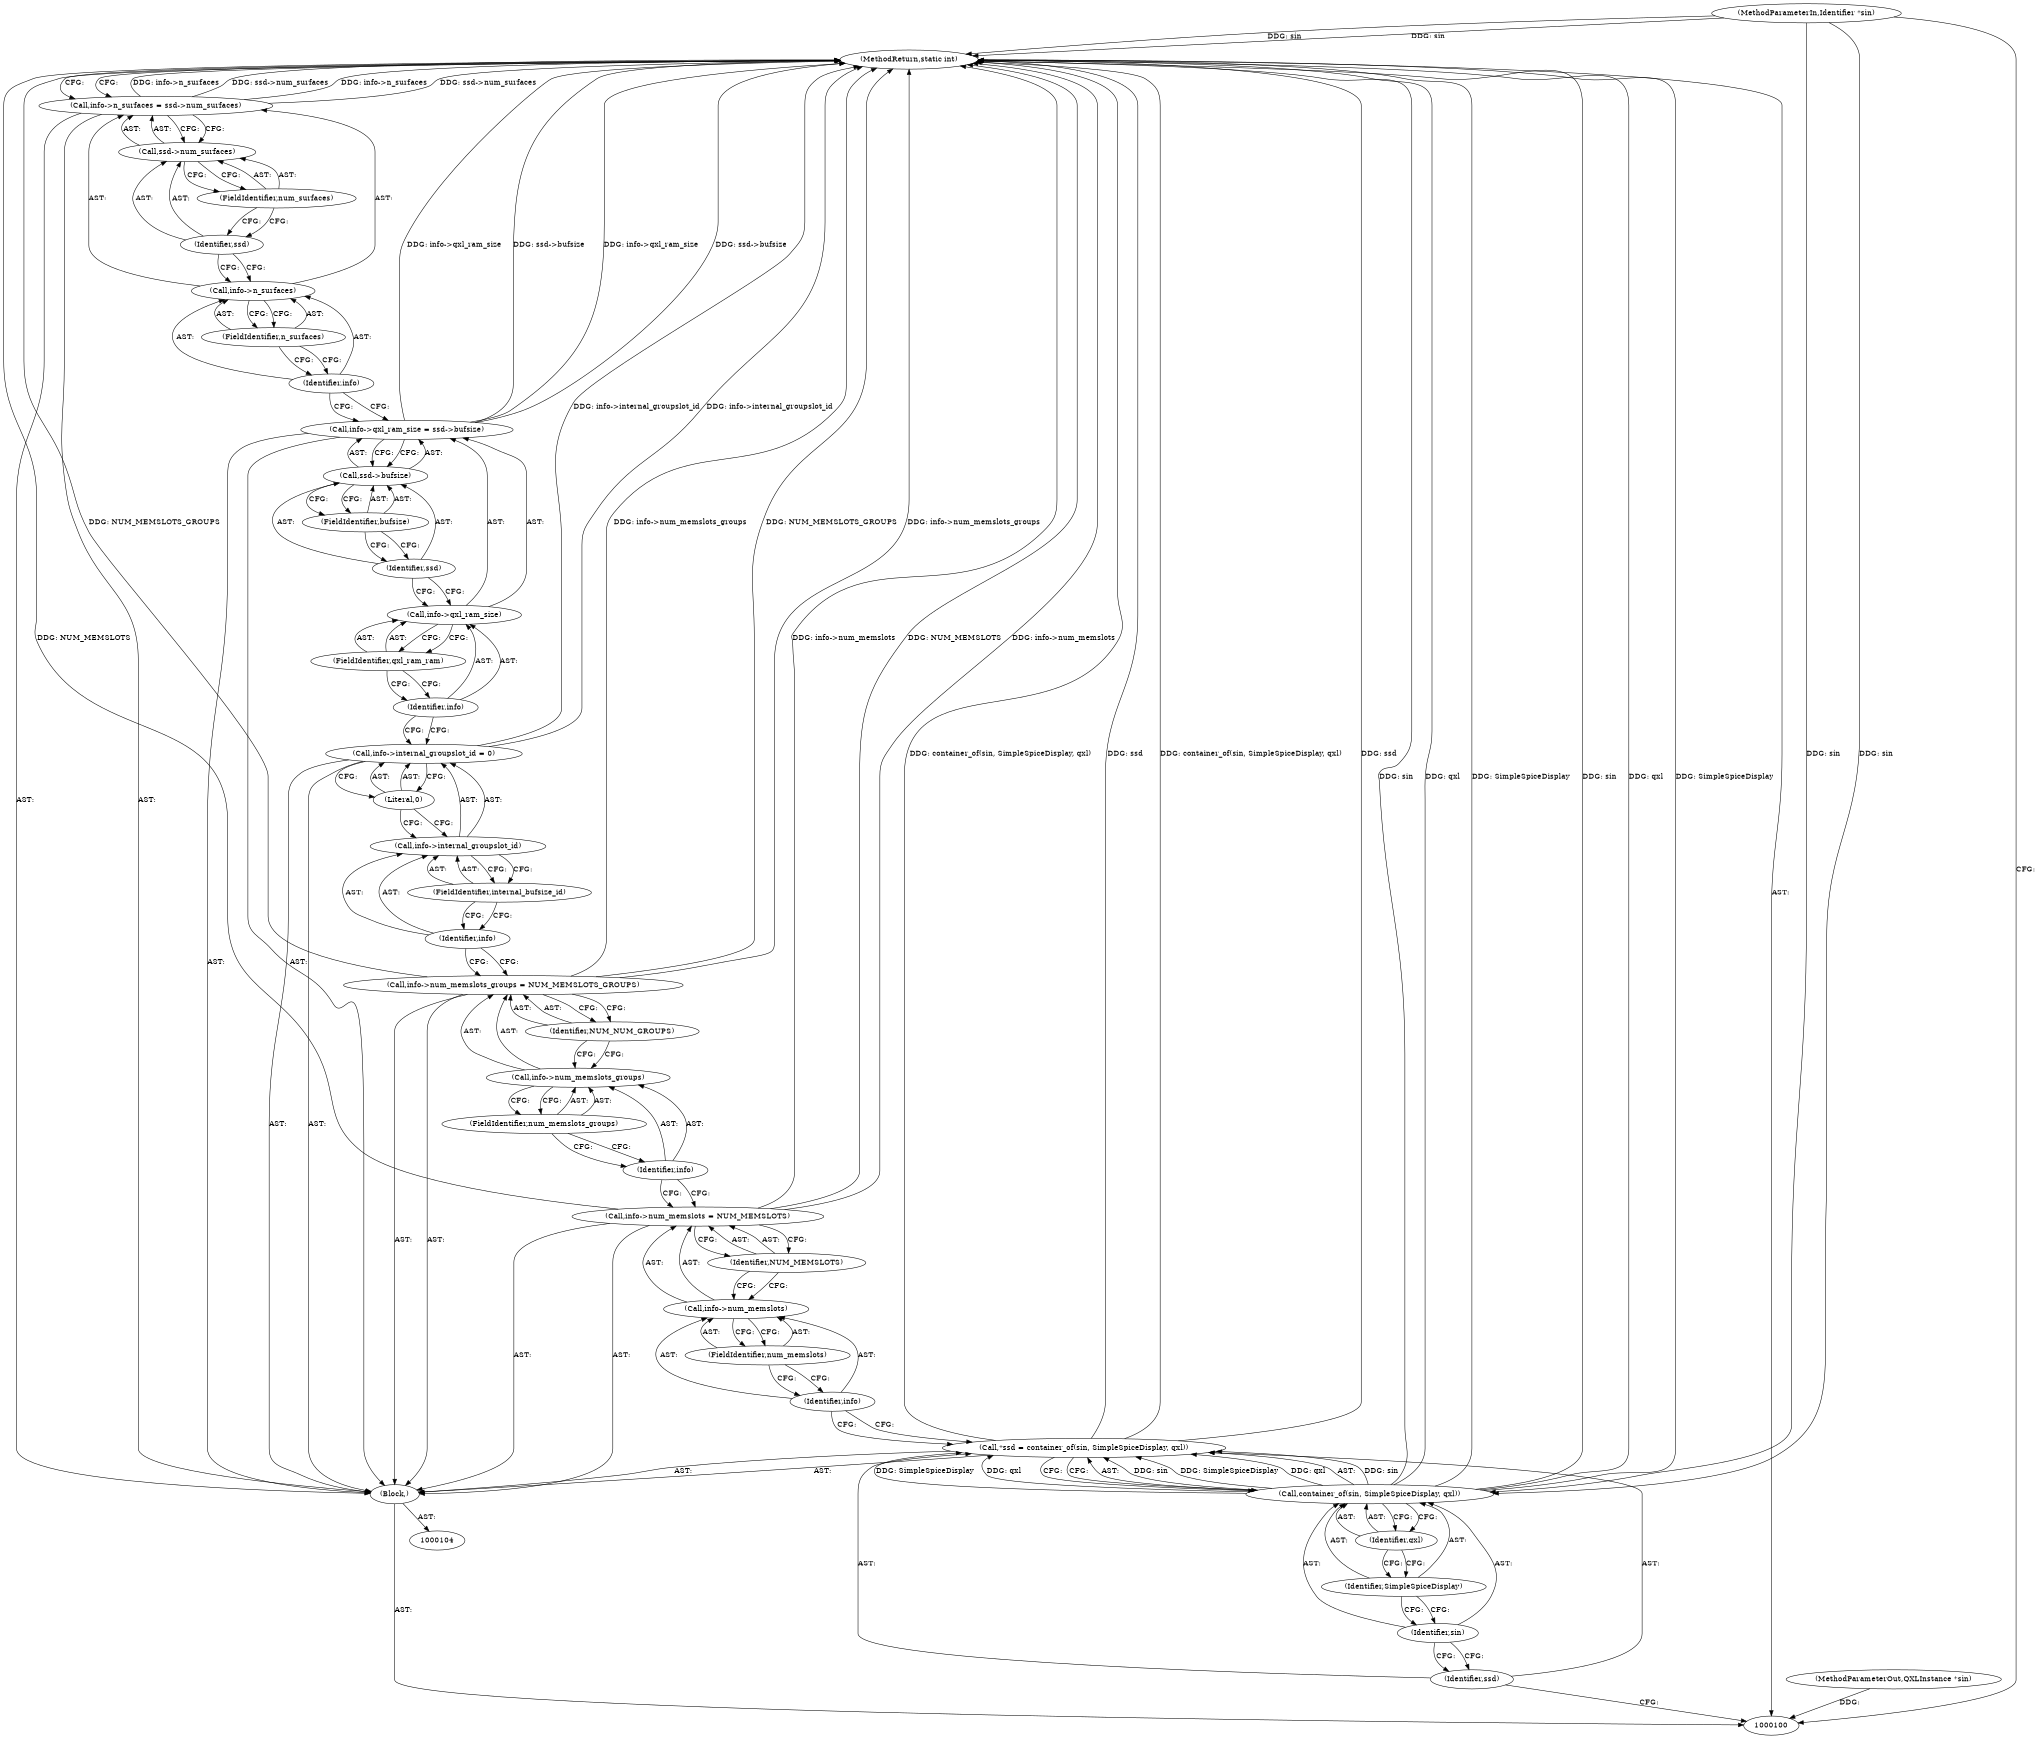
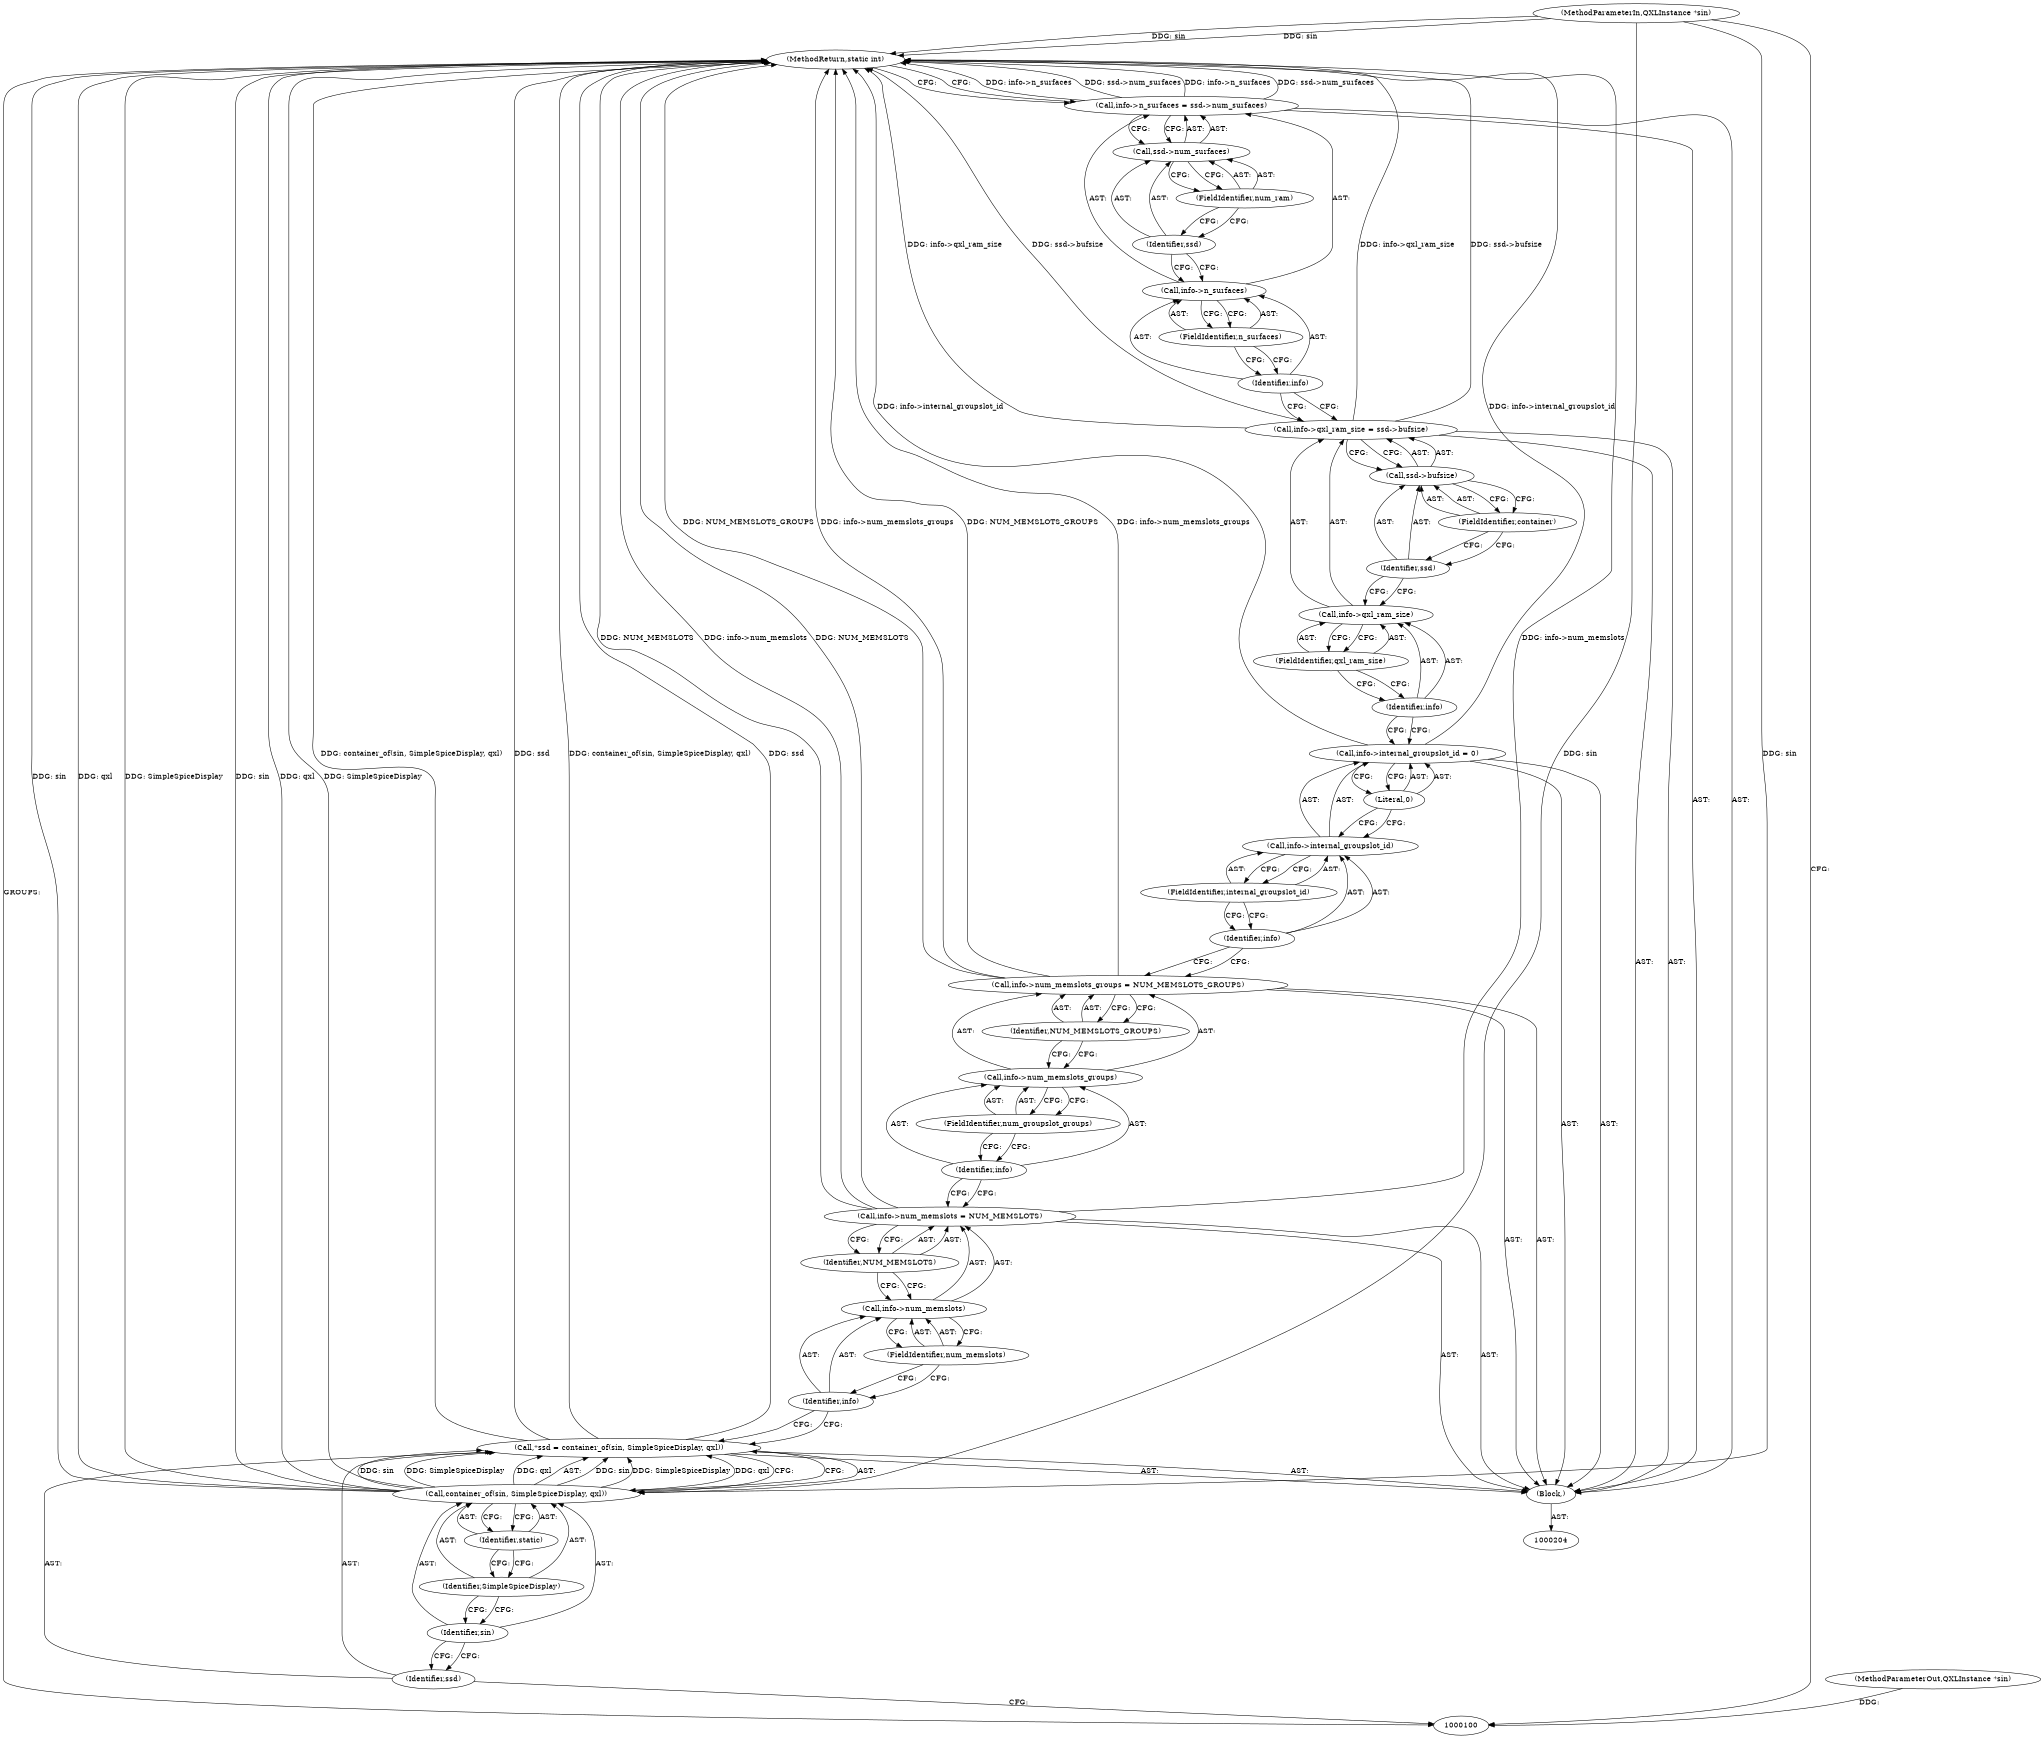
node "(MethodParameterIn,Identifier *sin)": label "(MethodParameterIn,Identifier *sin)" -> "(MethodParameterIn,QXLInstance *sin)"
node "(FieldIdentifier,num_surfaces)": label "(FieldIdentifier,num_surfaces)" -> "(FieldIdentifier,num_ram)"
node "(FieldIdentifier,bufsize)": label "(FieldIdentifier,bufsize)" -> "(FieldIdentifier,container)"
node "(FieldIdentifier,qxl_ram_ram)": label "(FieldIdentifier,qxl_ram_ram)" -> "(FieldIdentifier,qxl_ram_size)"
node "(FieldIdentifier,internal_bufsize_id)": label "(FieldIdentifier,internal_bufsize_id)" -> "(FieldIdentifier,internal_groupslot_id)"
edge "(MethodReturn,static int)" -> "1000100": label "AST: " -> "GROUPS: "
node "(Identifier,NUM_NUM_GROUPS)": label "(Identifier,NUM_NUM_GROUPS)" -> "(Identifier,NUM_MEMSLOTS_GROUPS)"
node "(FieldIdentifier,num_memslots_groups)": label "(FieldIdentifier,num_memslots_groups)" -> "(FieldIdentifier,num_groupslot_groups)"
node "1000104": label "1000104" -> "1000204"
node "(Identifier,qxl)": label "(Identifier,qxl)" -> "(Identifier,static)"
edge "(Block,)" -> "1000100": removed, label "AST:"
